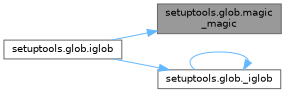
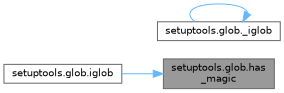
node "setuptools.glob.magic _magic": label "setuptools.glob.magic _magic" -> "setuptools.glob.has _magic"
edge "setuptools.glob.iglob" -> "setuptools.glob._iglob": removed
